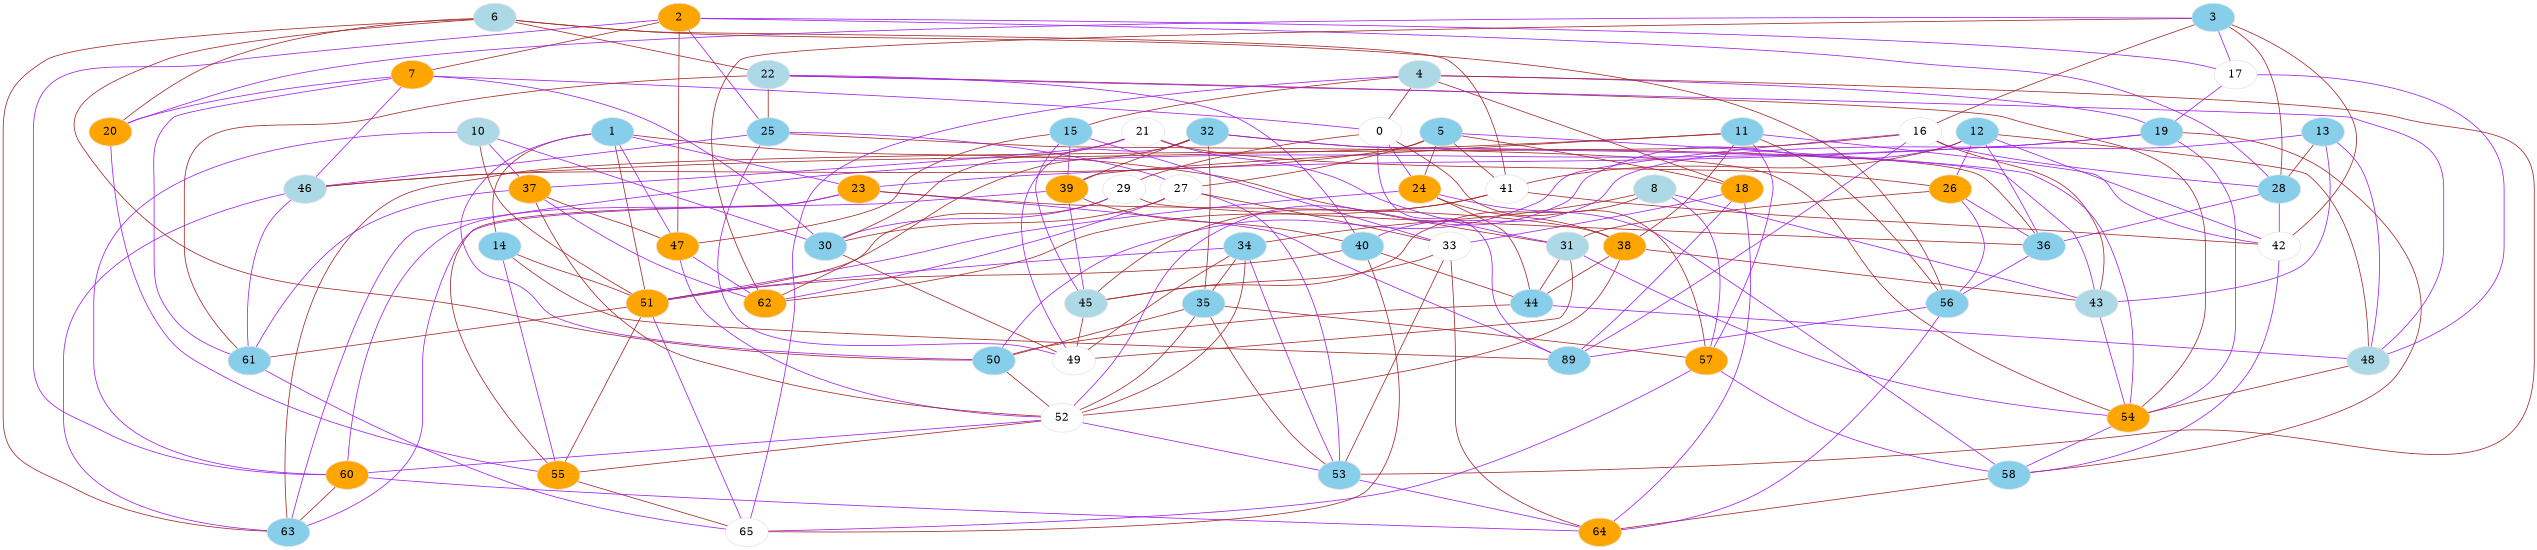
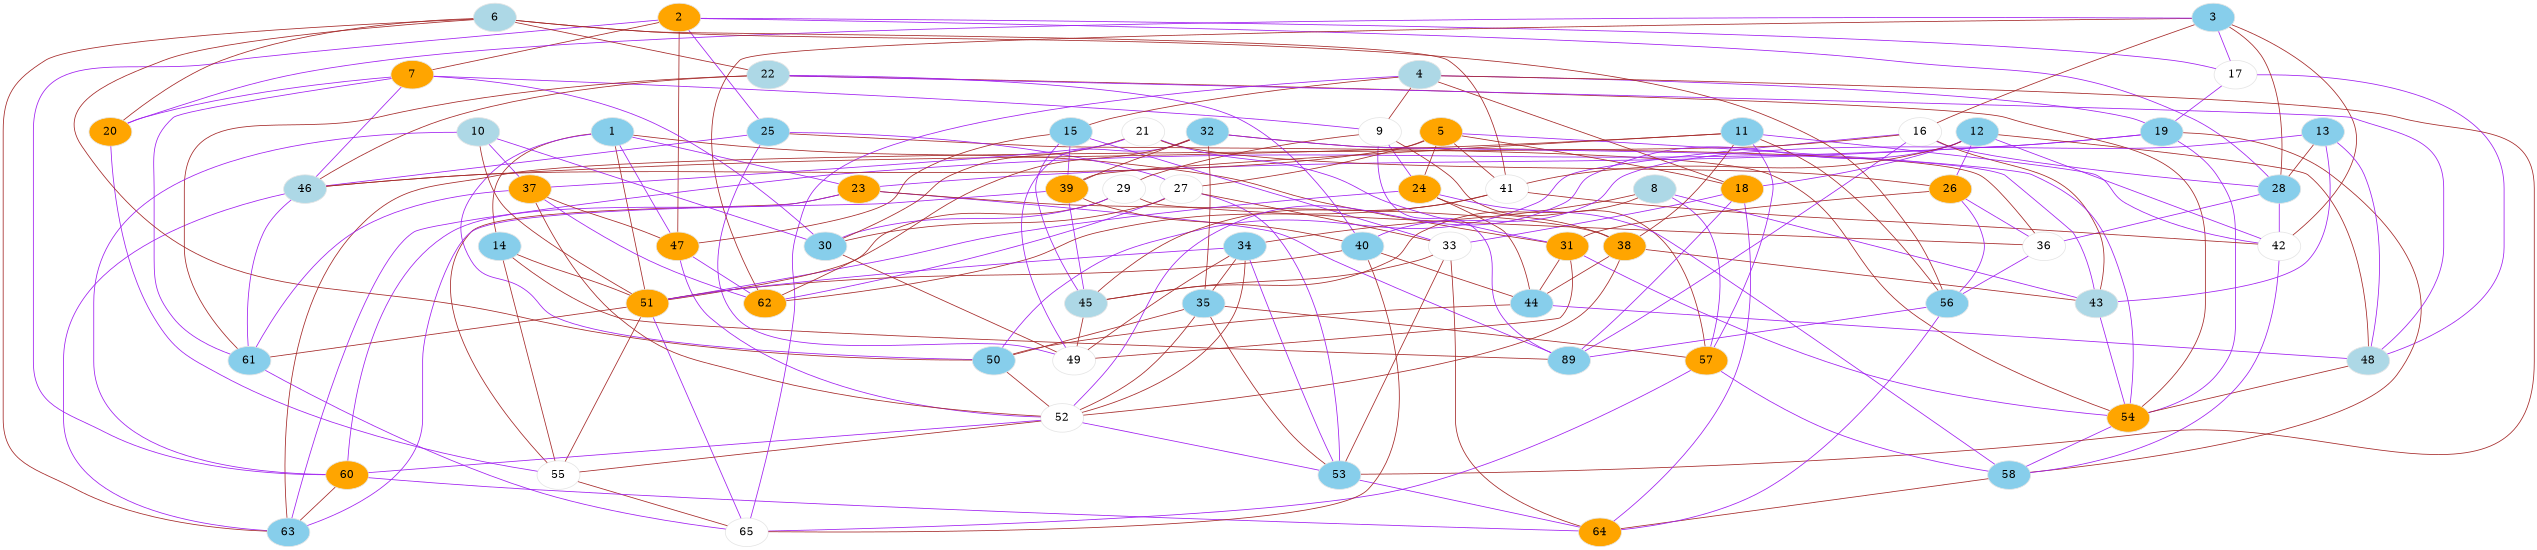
edge "22" -- "25": now "22" -- "46"
node "0": label "0" -> "9"
node "5": fillcolor skyblue -> orange
edge "12" -- "36": now "12" -- "18"
node "31": fillcolor lightblue -> orange
node "36": fillcolor skyblue -> white
edge "14" -- "55": color purple -> brown
node "55": fillcolor orange -> white
